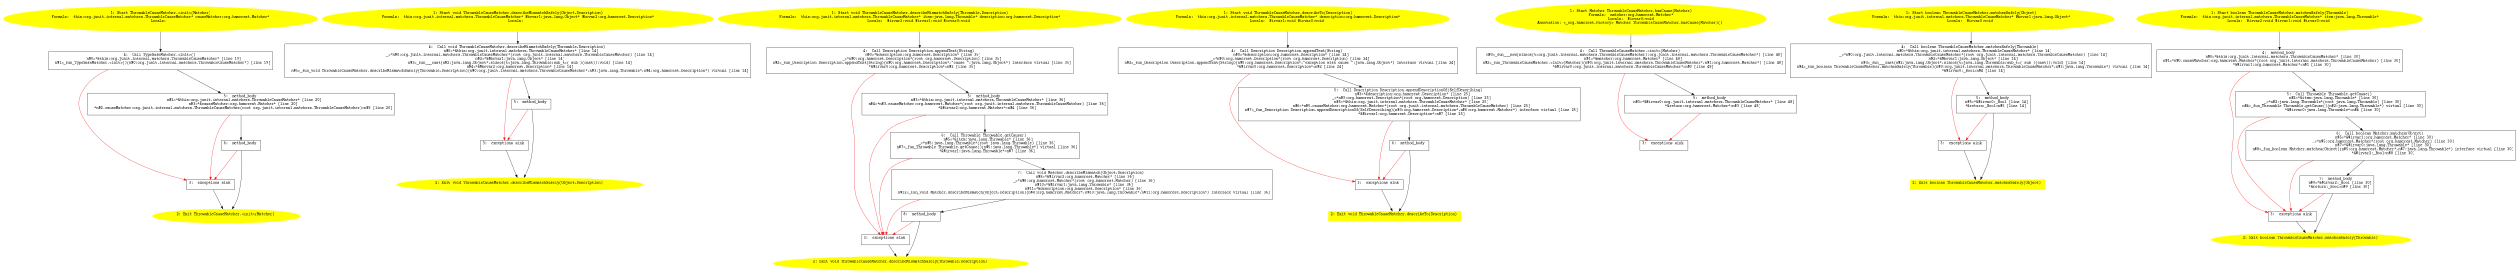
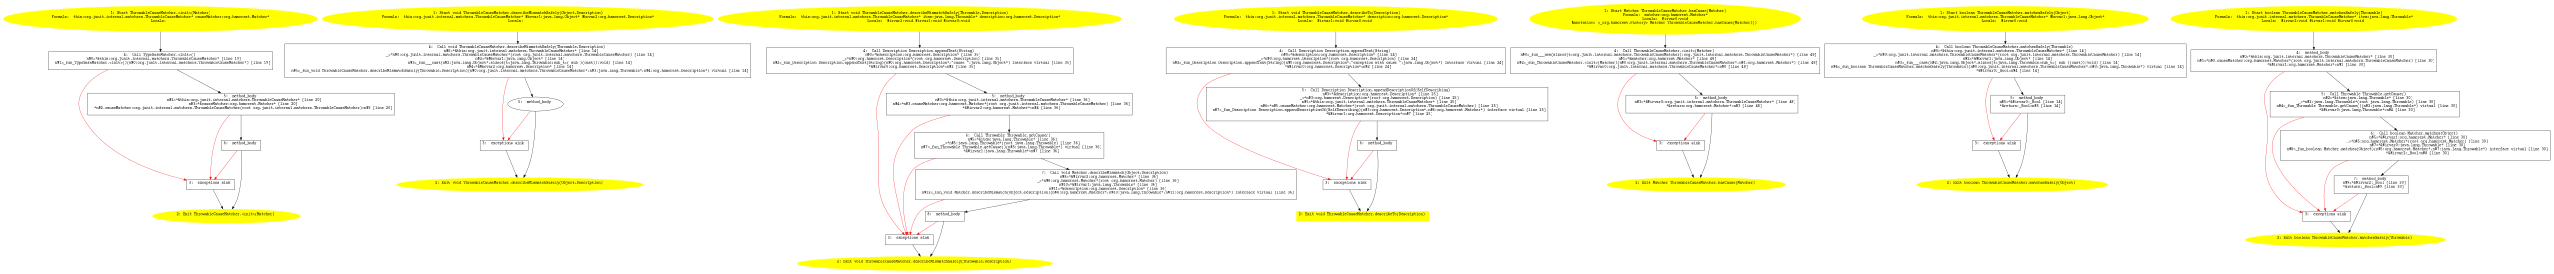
node "5:  method_body": shape box -> ellipse
node "2: Exit Matcher ThrowableCauseMatcher.hasCause(Matcher)": added
node "2: Exit boolean ThrowableCauseMatcher.matchesSafely(Object)": shape box -> ellipse
